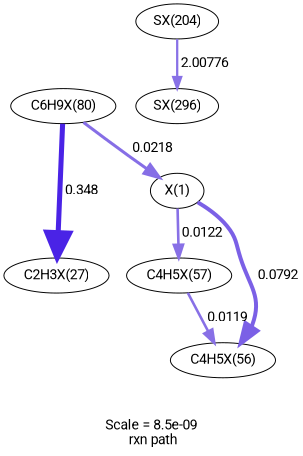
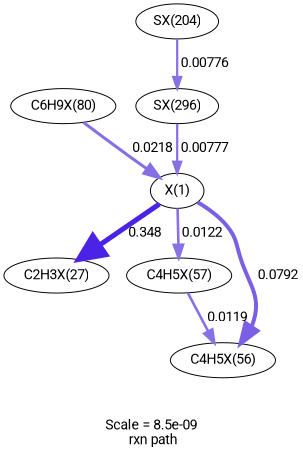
edge "SX(204)" -> "SX(296)": label " 2.00776" -> " 0.00776"
edge "SX(296)" -> "X(1)": added, label "0.00777"
edge "C6H9X(80)" -> "C2H3X(27)": now "X(1)" -> "C2H3X(27)"
